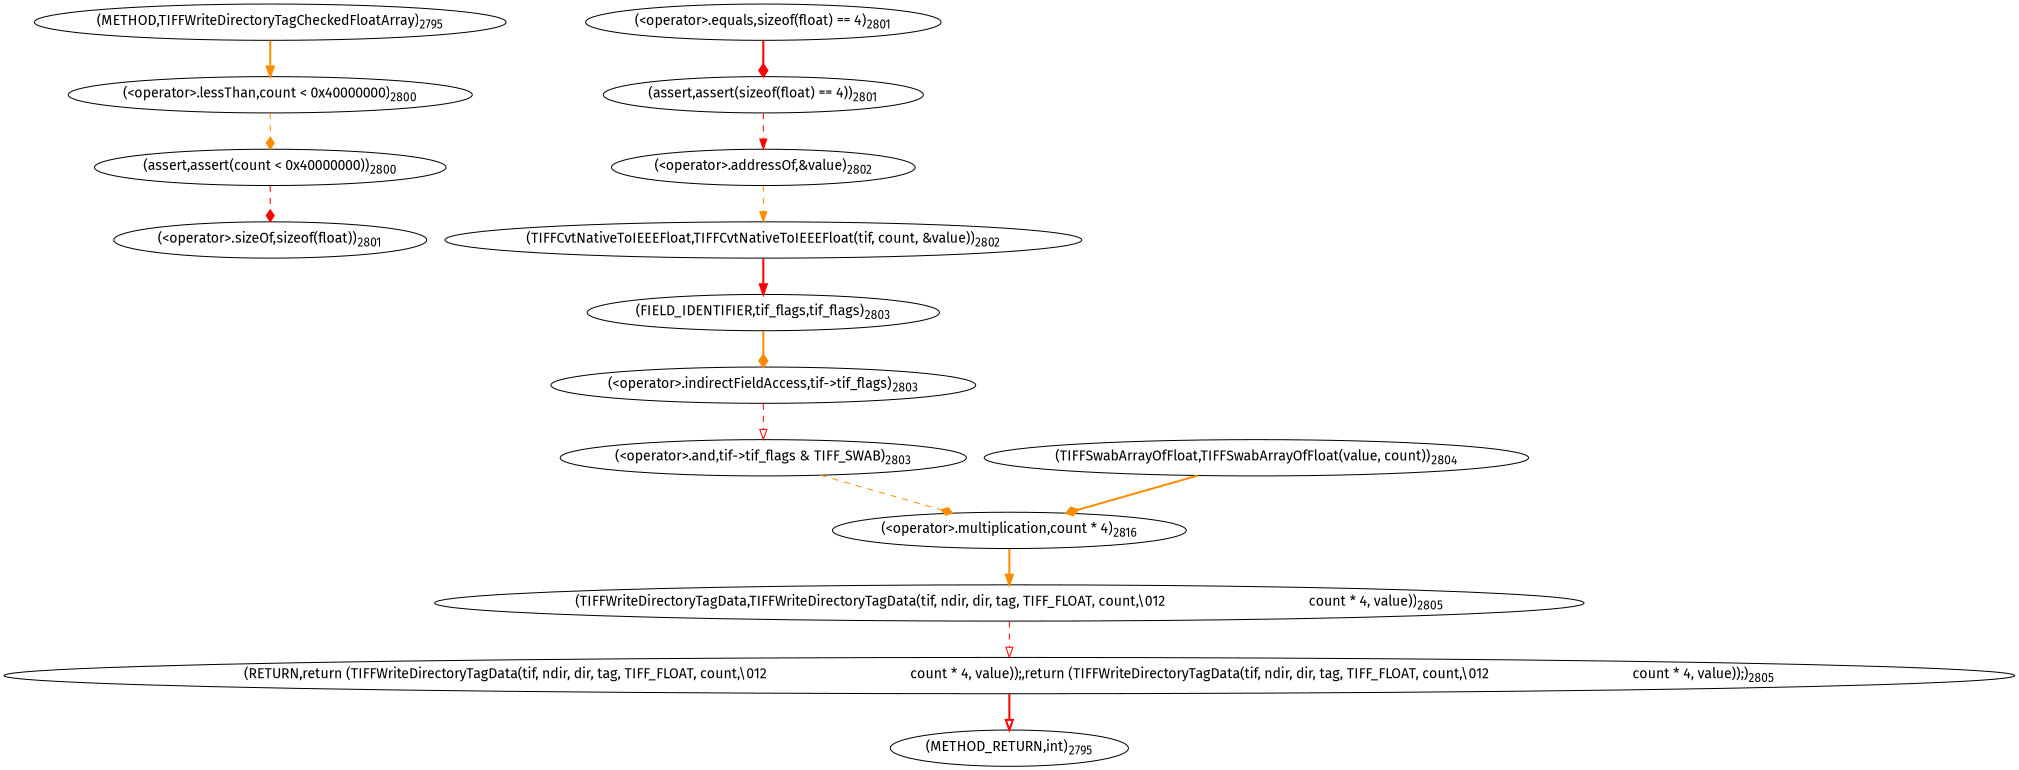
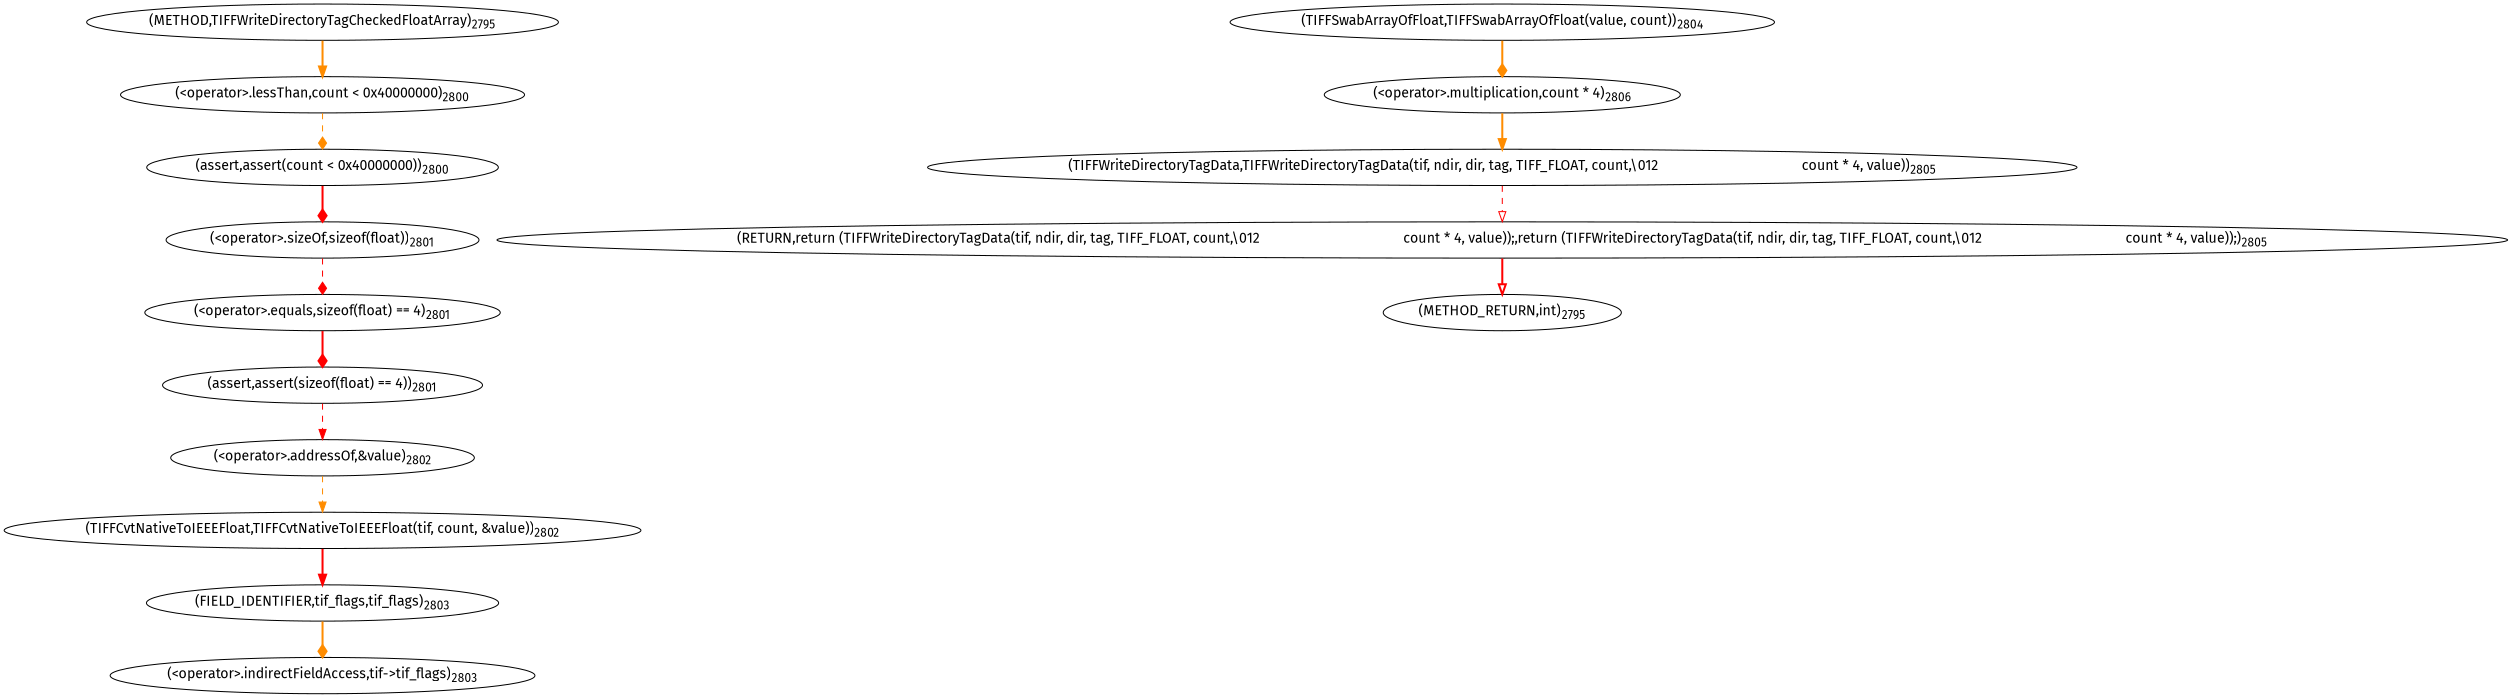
edge "(assert,assert(count < 0x40000000))" -> "(<operator>.sizeOf,sizeof(float))": style dashed -> bold
edge "(<operator>.sizeOf,sizeof(float))" -> "(<operator>.equals,sizeof(float) == 4)": added
node "(<operator>.and,tif->tif_flags & TIFF_SWAB)": removed
node "(<operator>.multiplication,count * 4)": text "2816" -> "2806"
